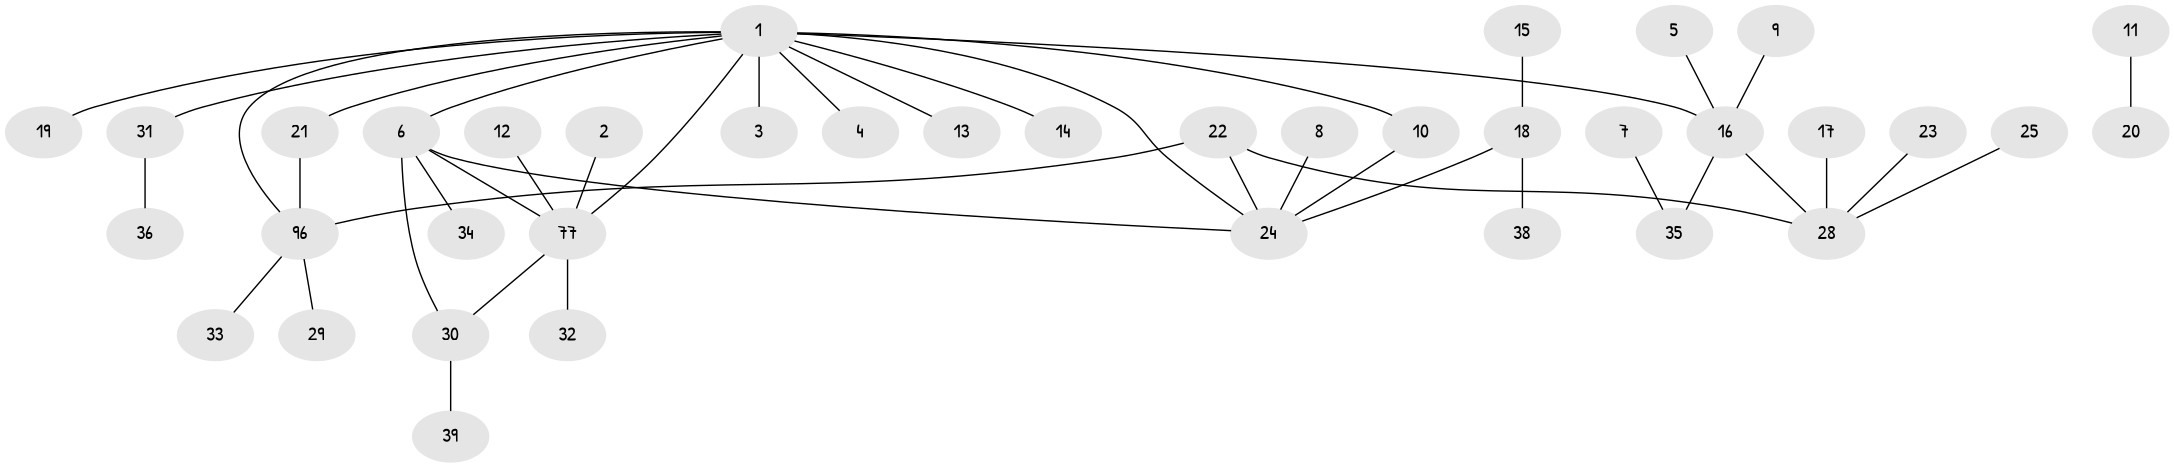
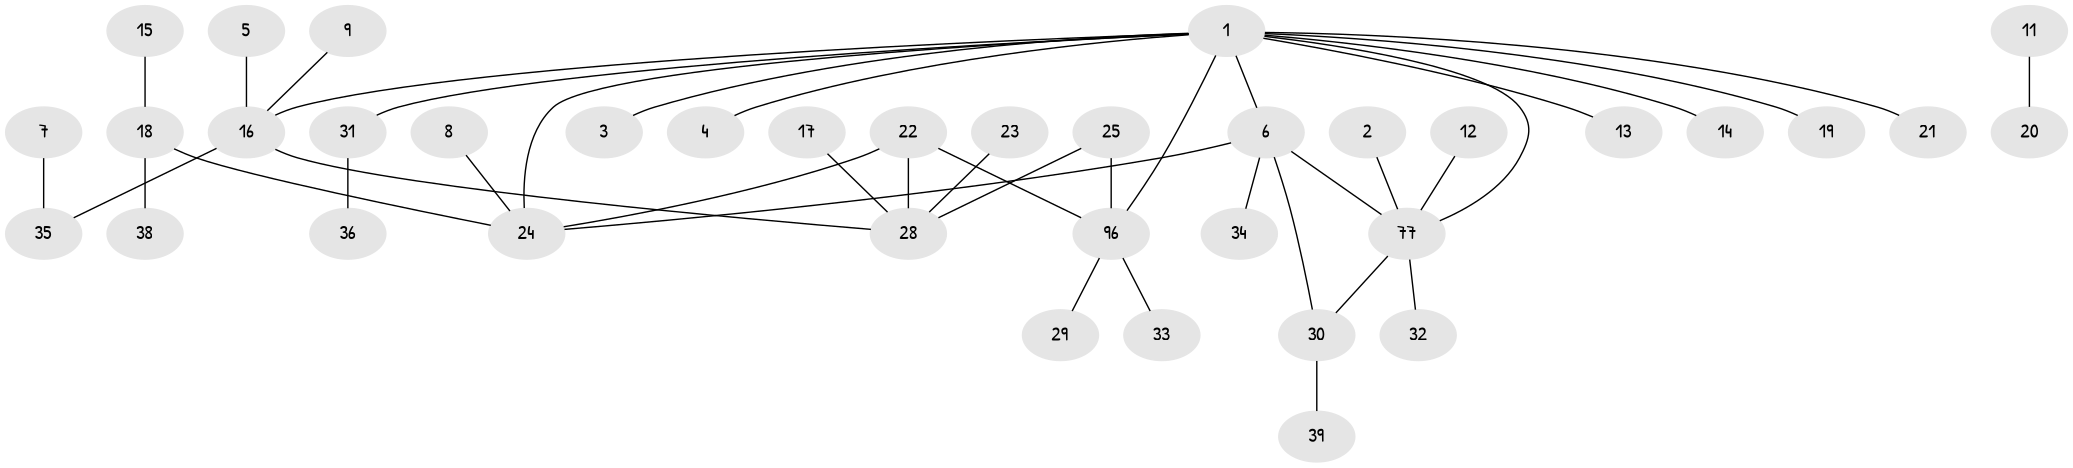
node "10": removed
edge "21" -- "96": now "25" -- "96"
